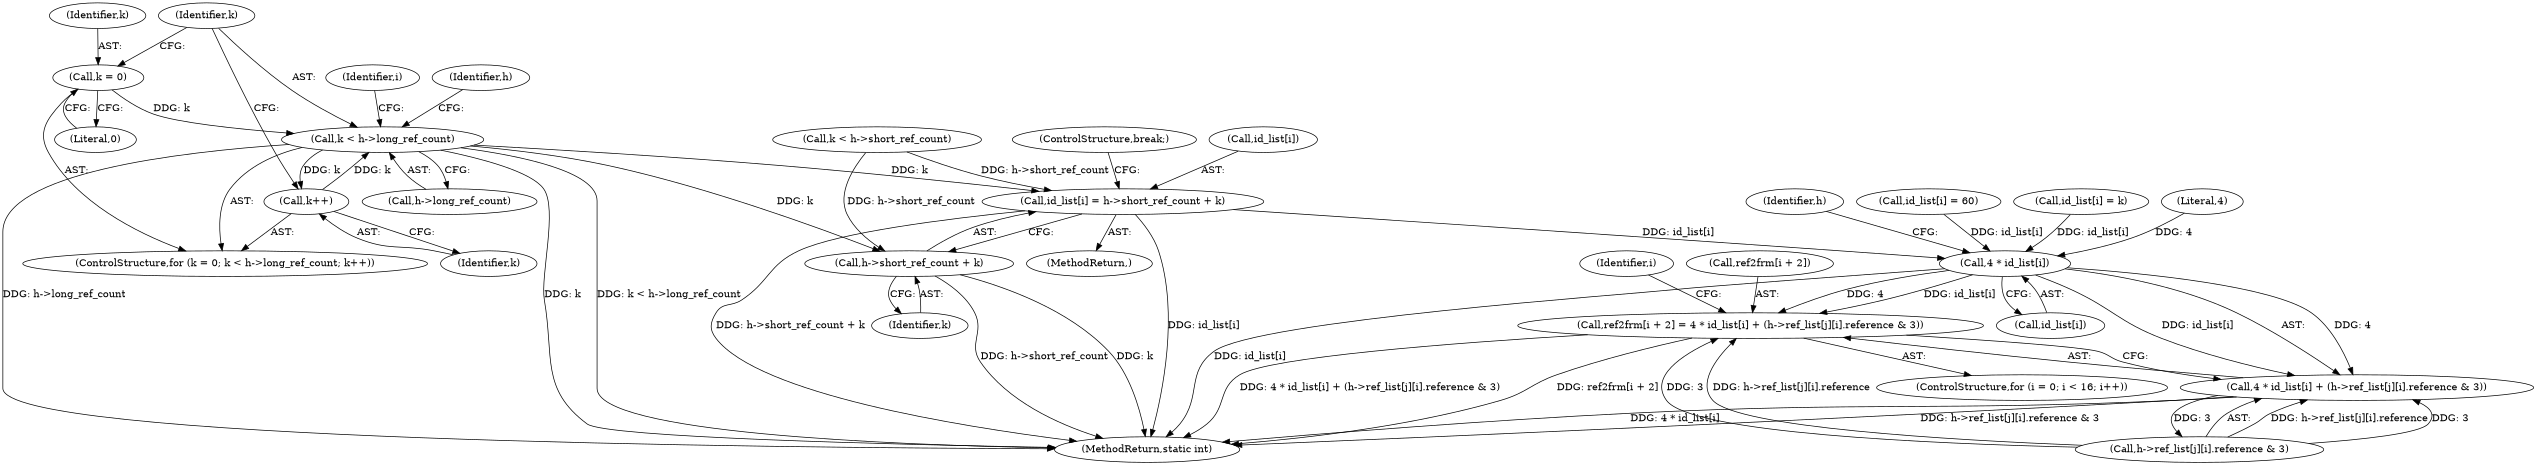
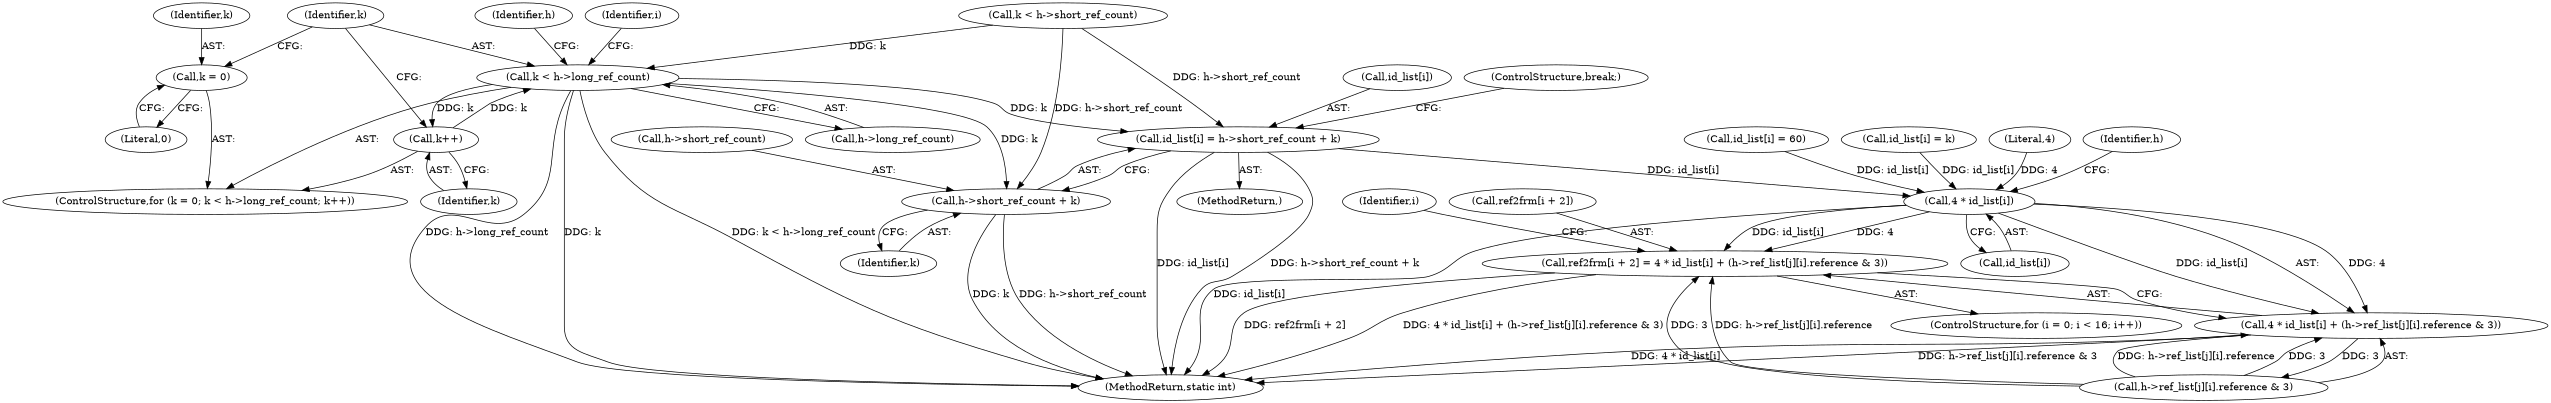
edge "(Call,k = 0)" -> "(Call,k < h->long_ref_count)": now "(Call,k < h->short_ref_count)" -> "(Call,k < h->long_ref_count)"
node "(Call,h->short_ref_count)": added
